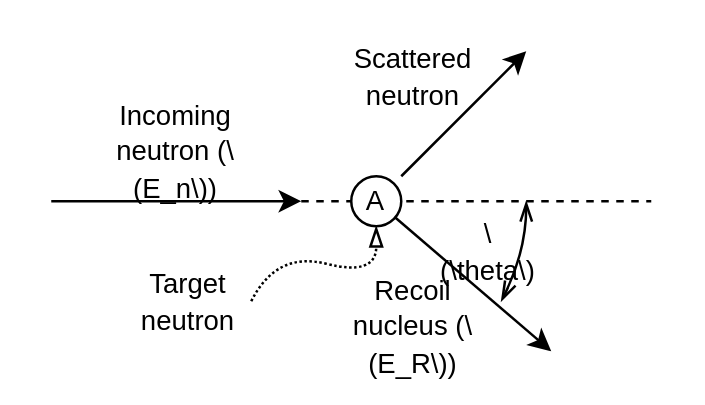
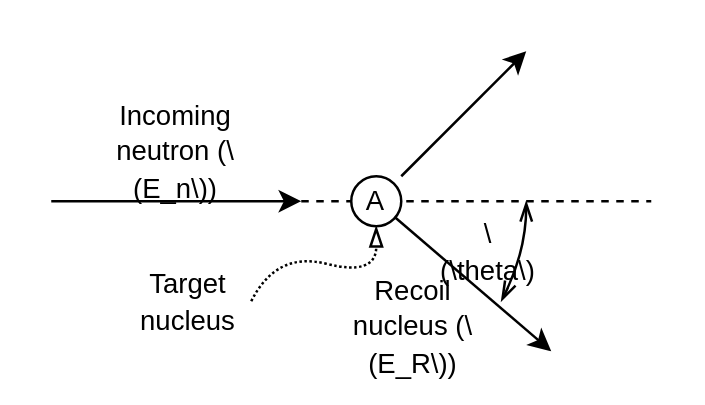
node "Scattered neutron": removed
node "Target neutron": label "Target neutron" -> "Target nucleus"
